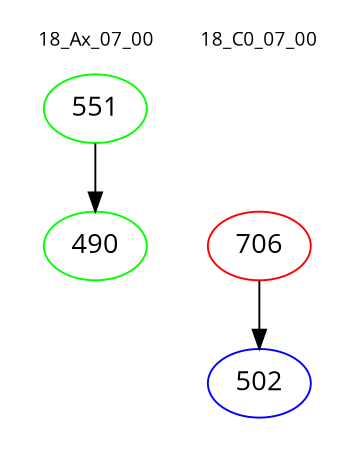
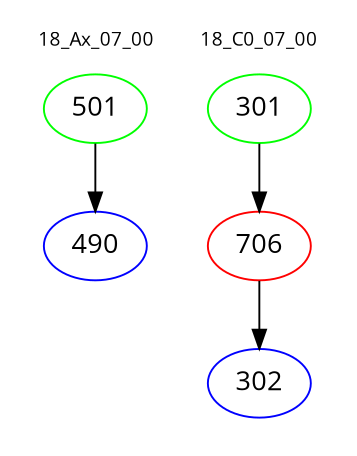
node "551": label "551" -> "501"
node "301": added
node "490": color green -> blue
node "502": label "502" -> "302"
